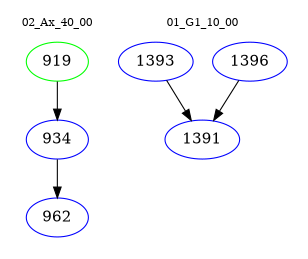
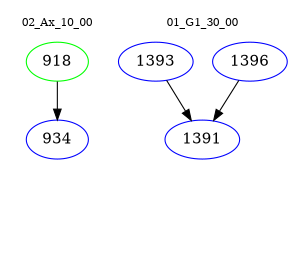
cluster "02_Ax_40_00": label "02_Ax_40_00" -> "02_Ax_10_00"
cluster "01_G1_10_00": label "01_G1_10_00" -> "01_G1_30_00"
node "919": label "919" -> "918"
node "962": removed
